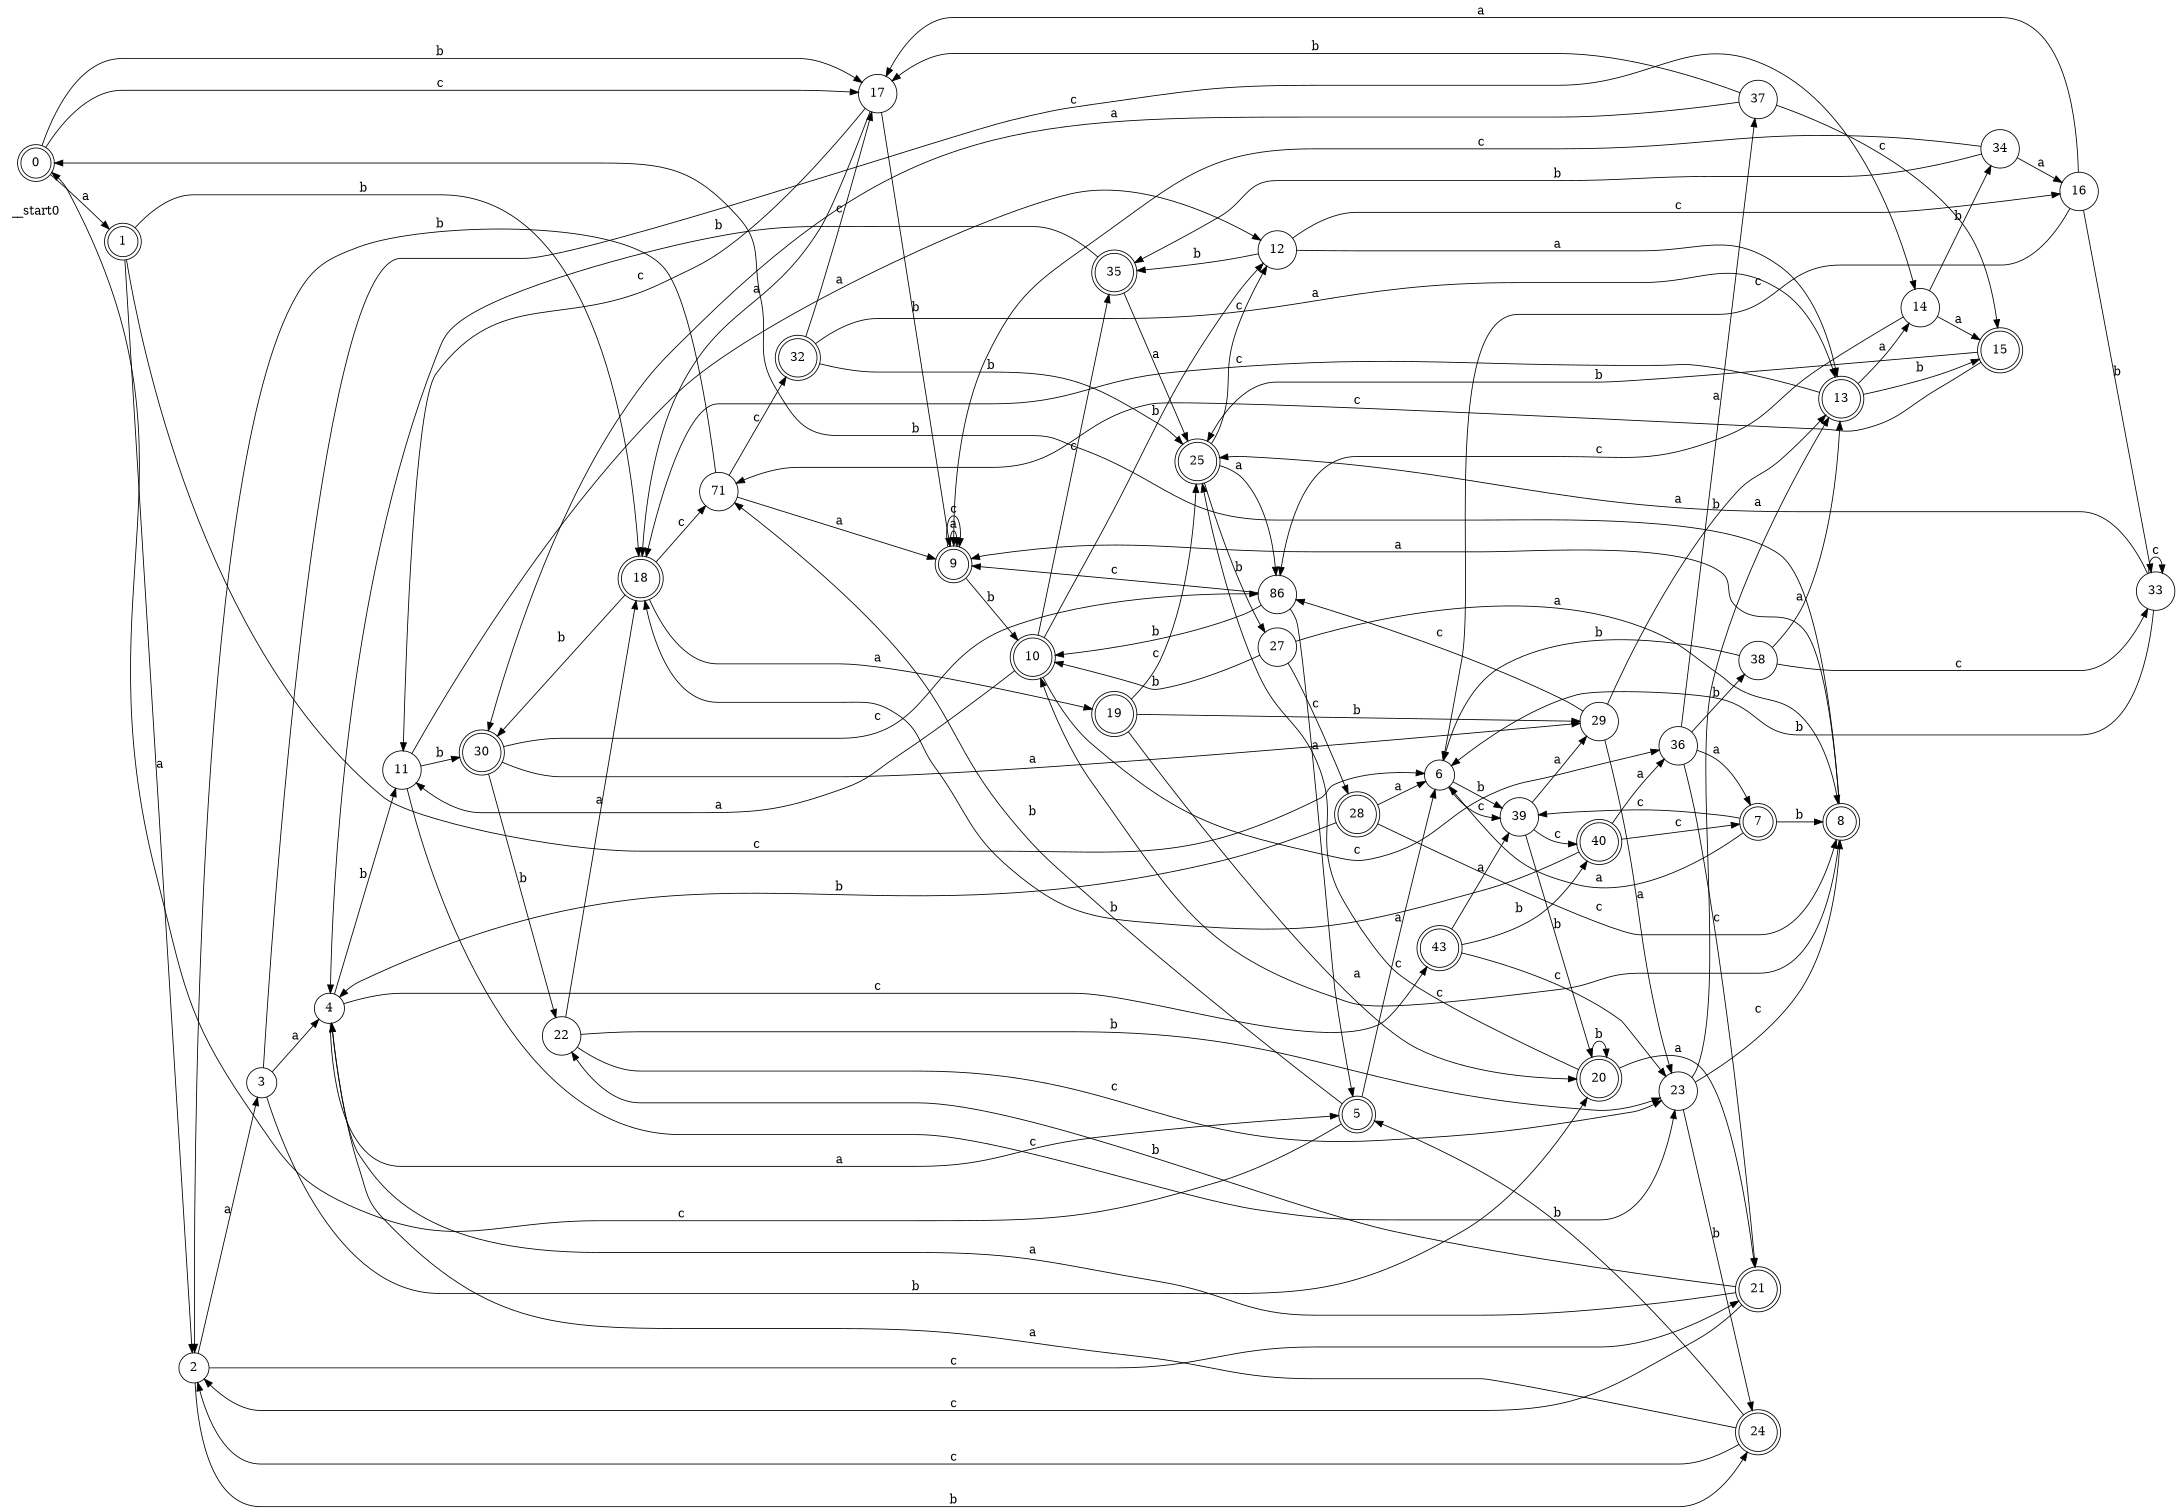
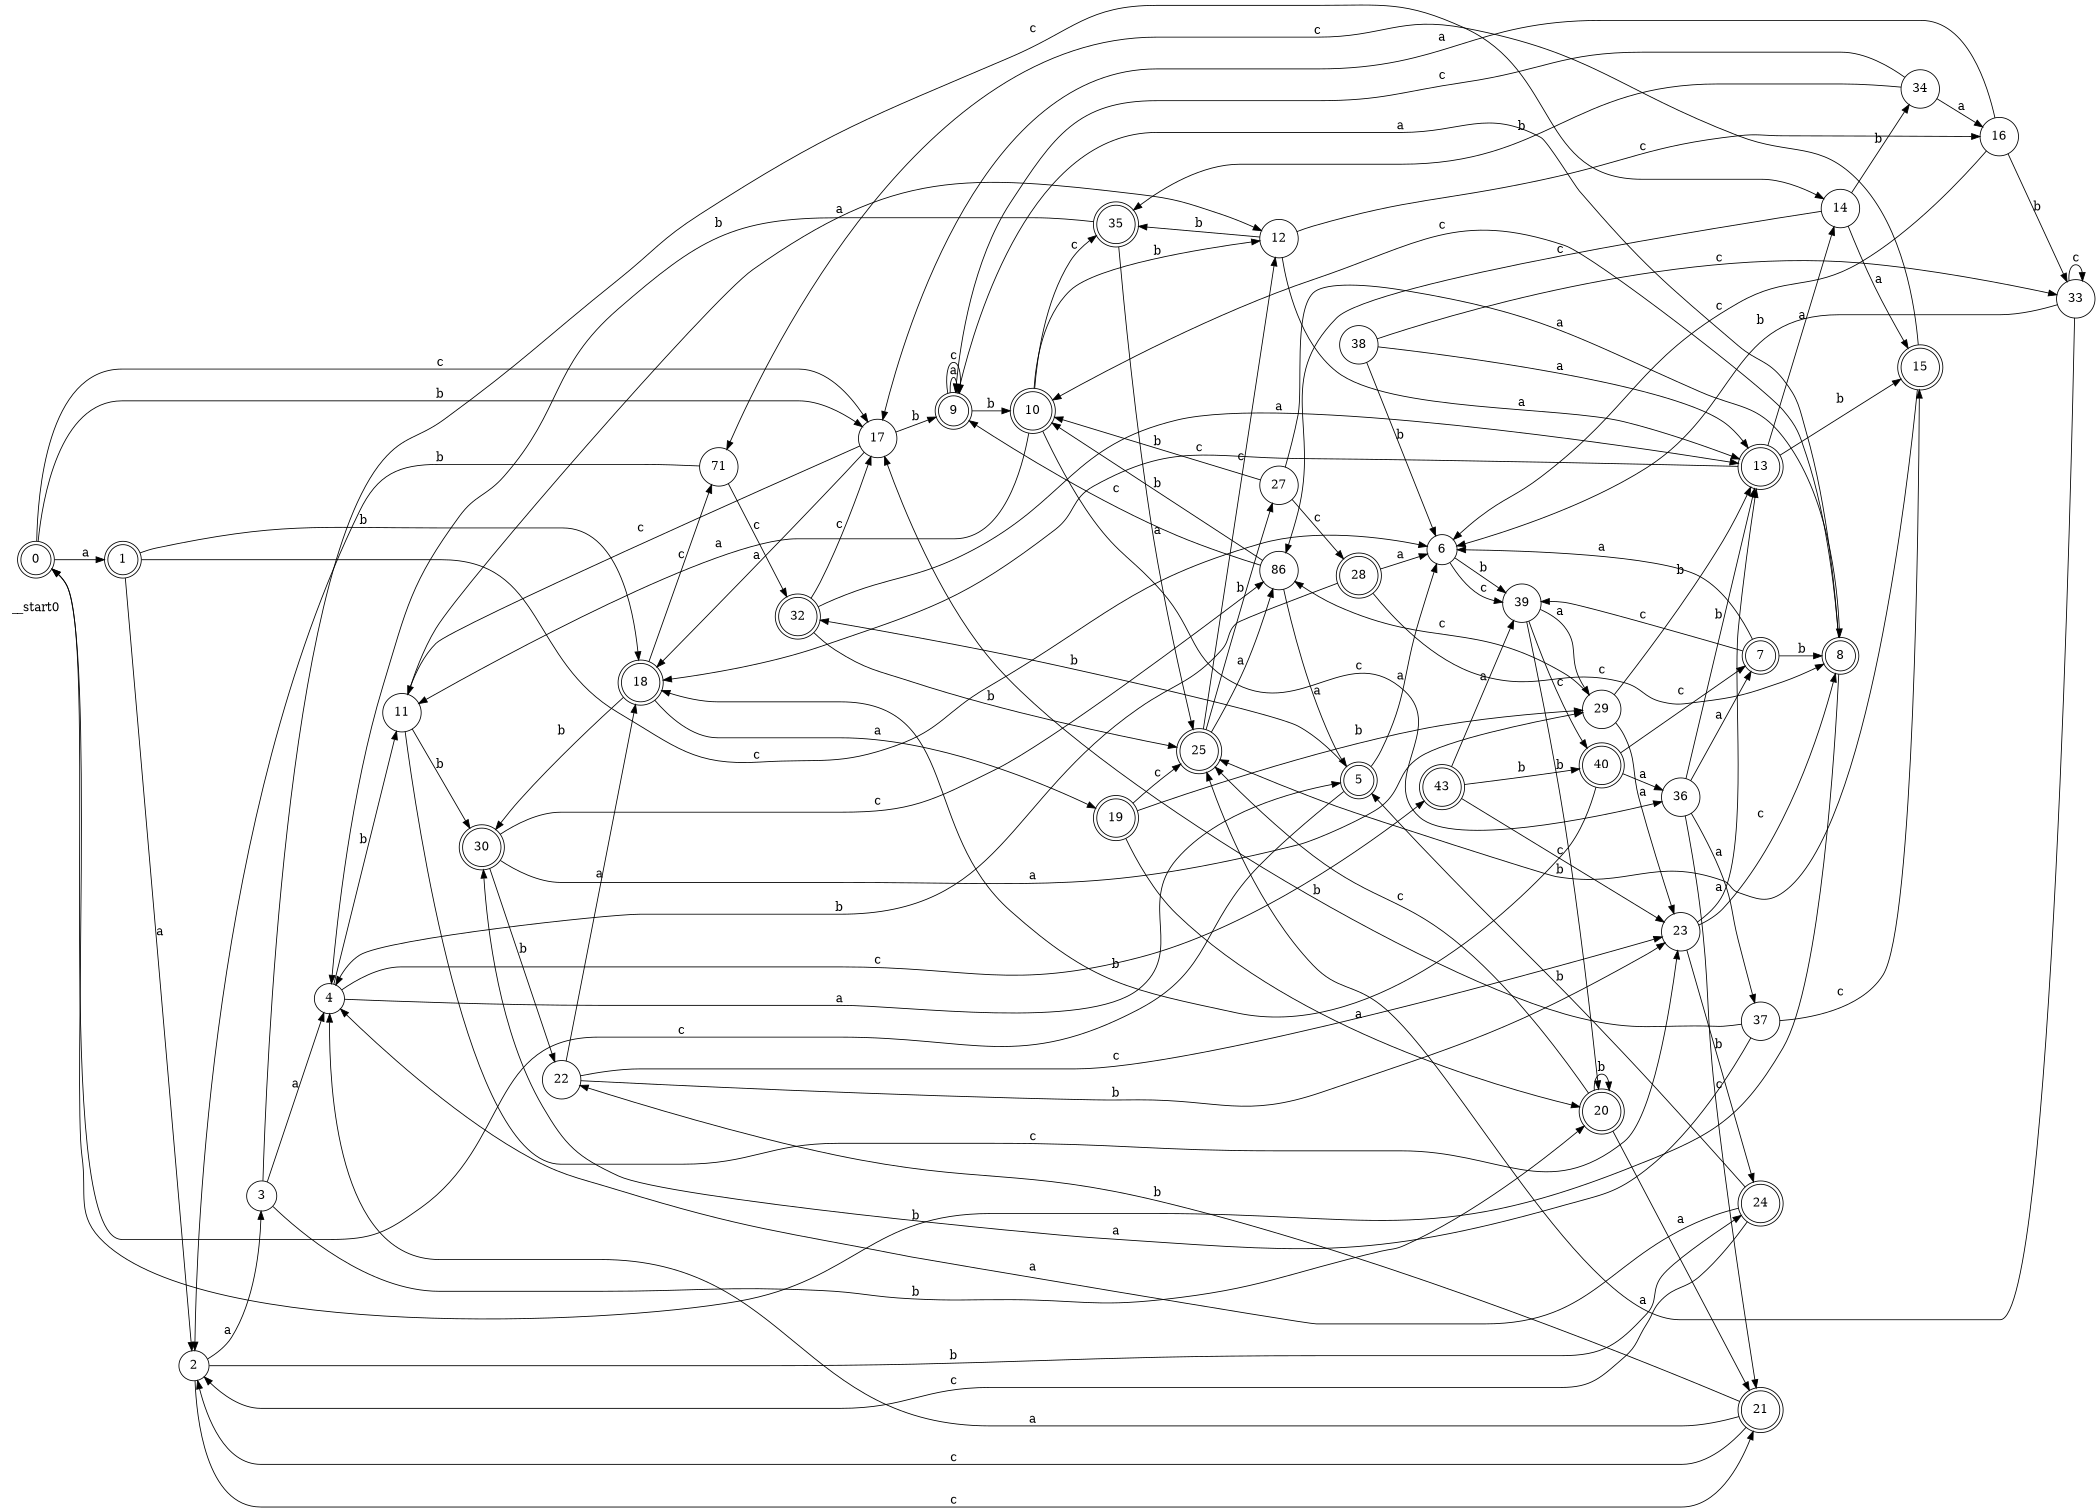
edge "71" -> "9": removed, label "a"
edge "36" -> "38": now "36" -> "13"
edge "5" -> "71": now "5" -> "32"
